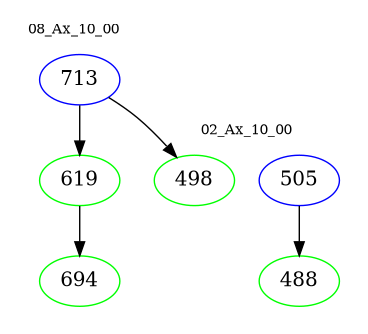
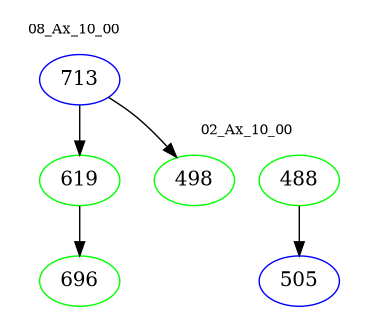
edge "505" -> "488": reversed
node "694": label "694" -> "696"
